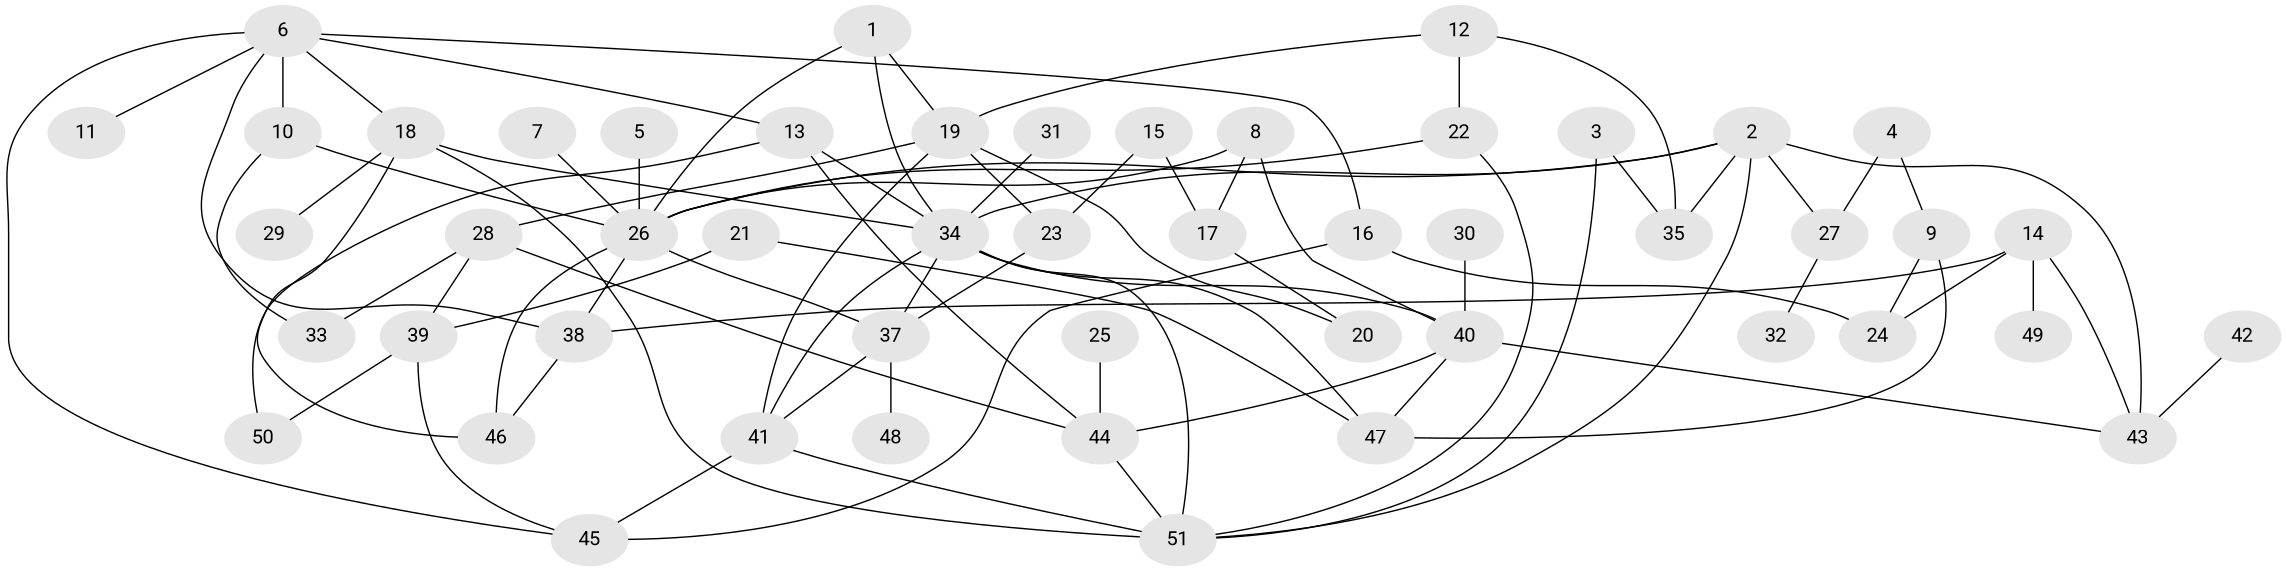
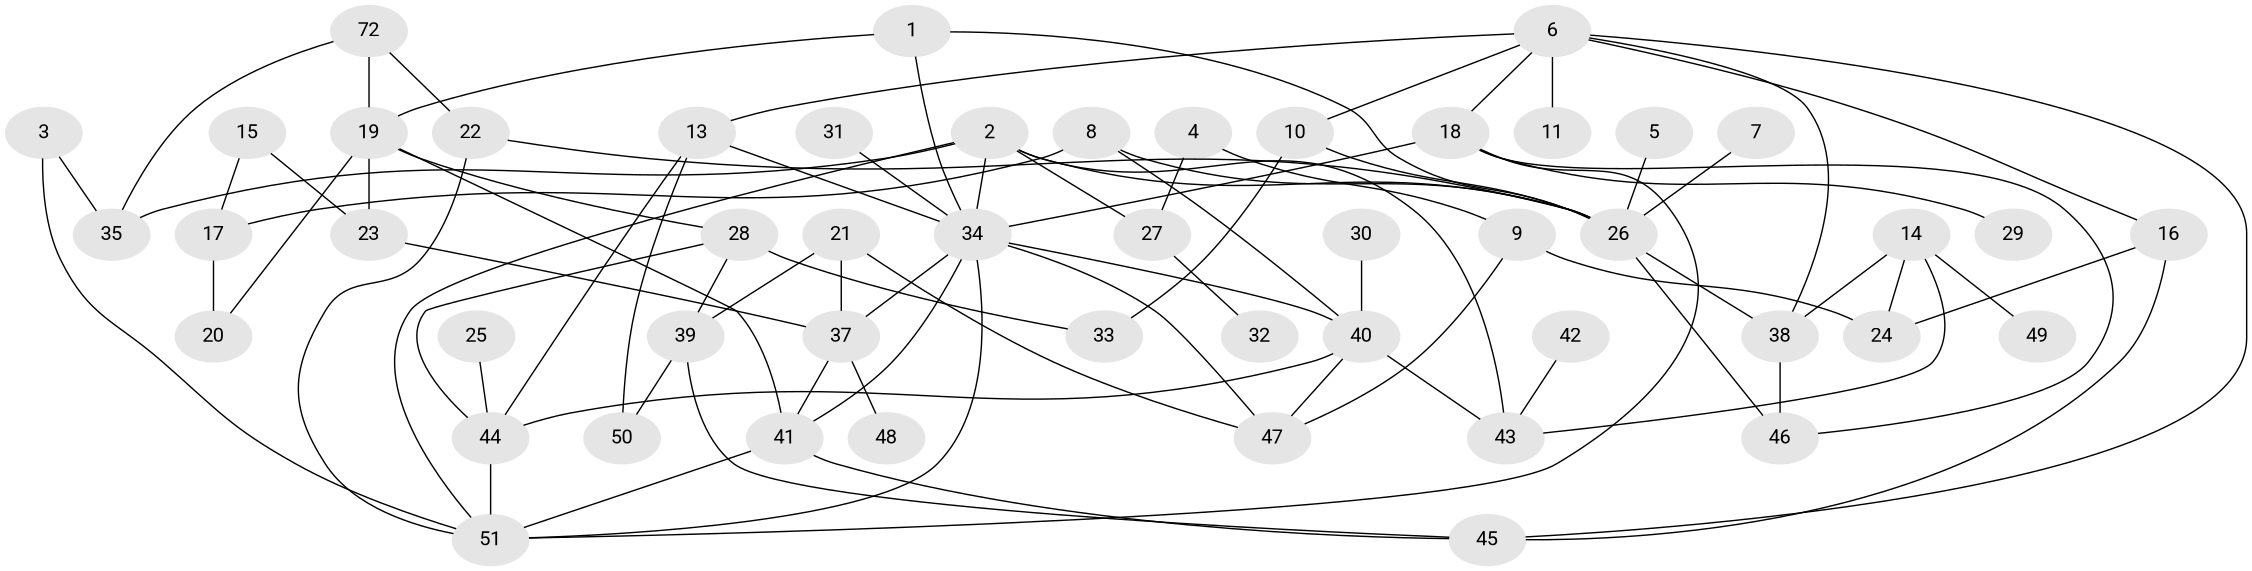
node "12": label "12" -> "72"
edge "26" -- "37": now "21" -- "37"
